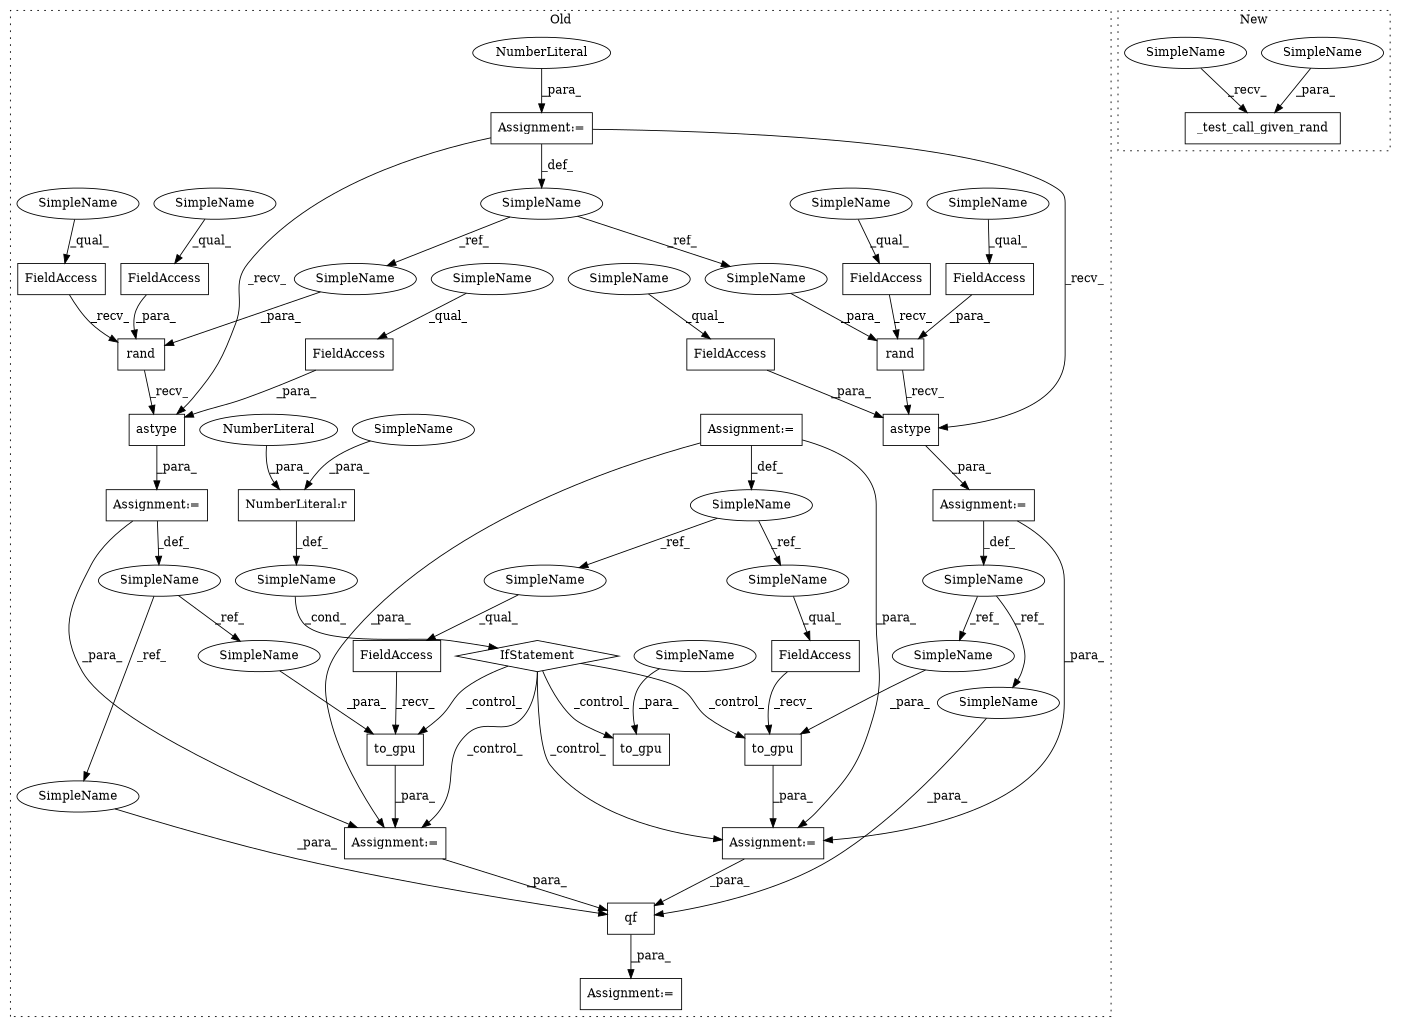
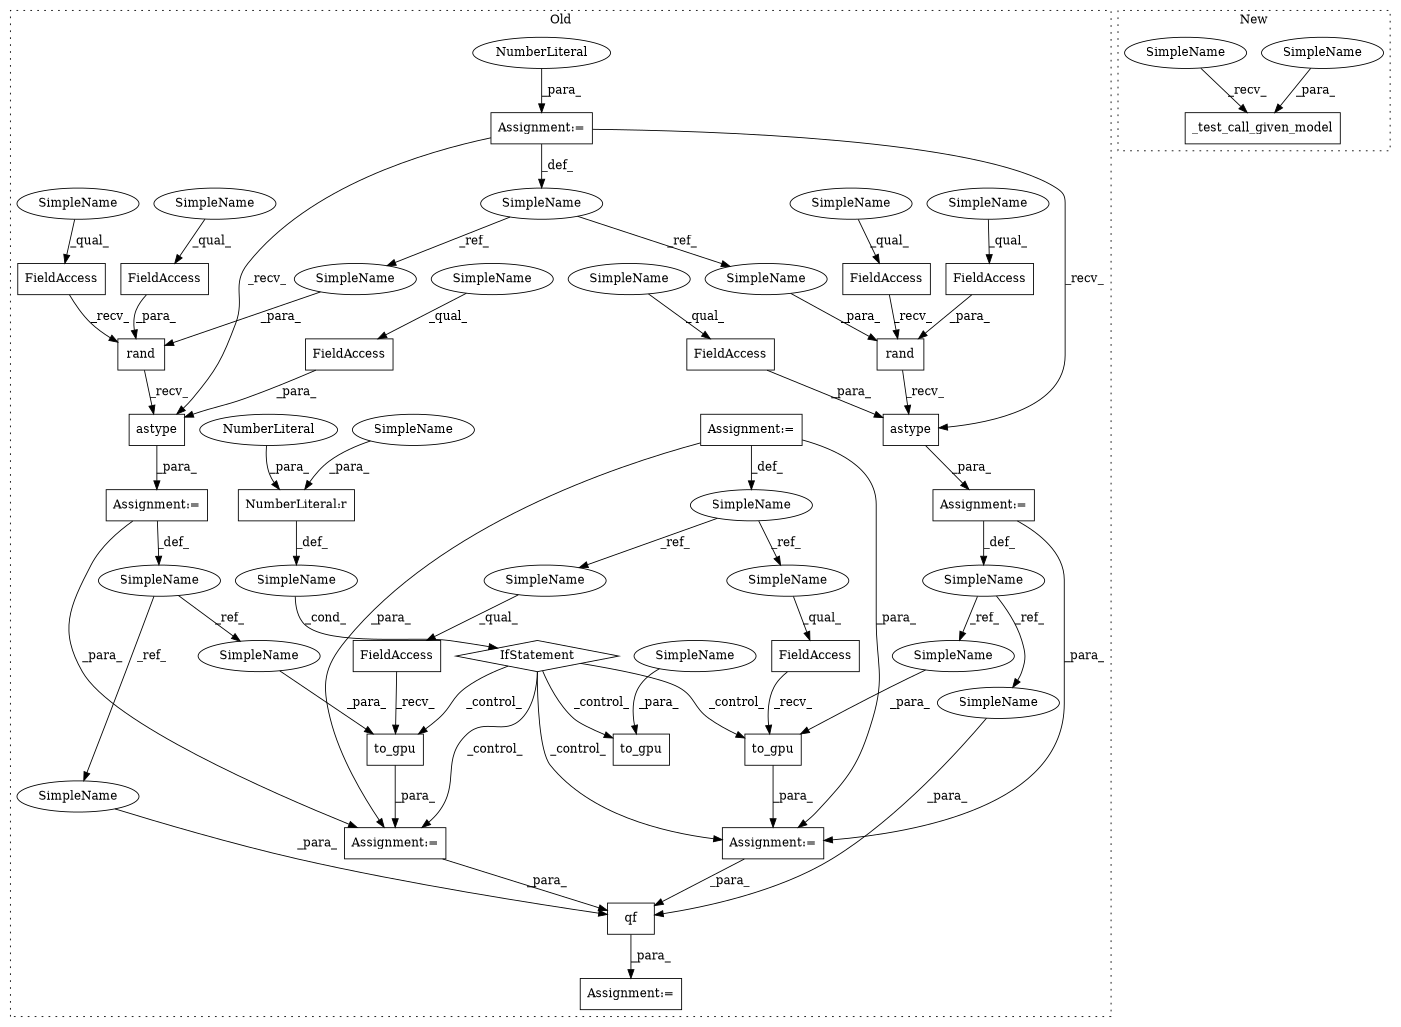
node "_test_call_given_rand": label "_test_call_given_rand" -> "_test_call_given_model"
